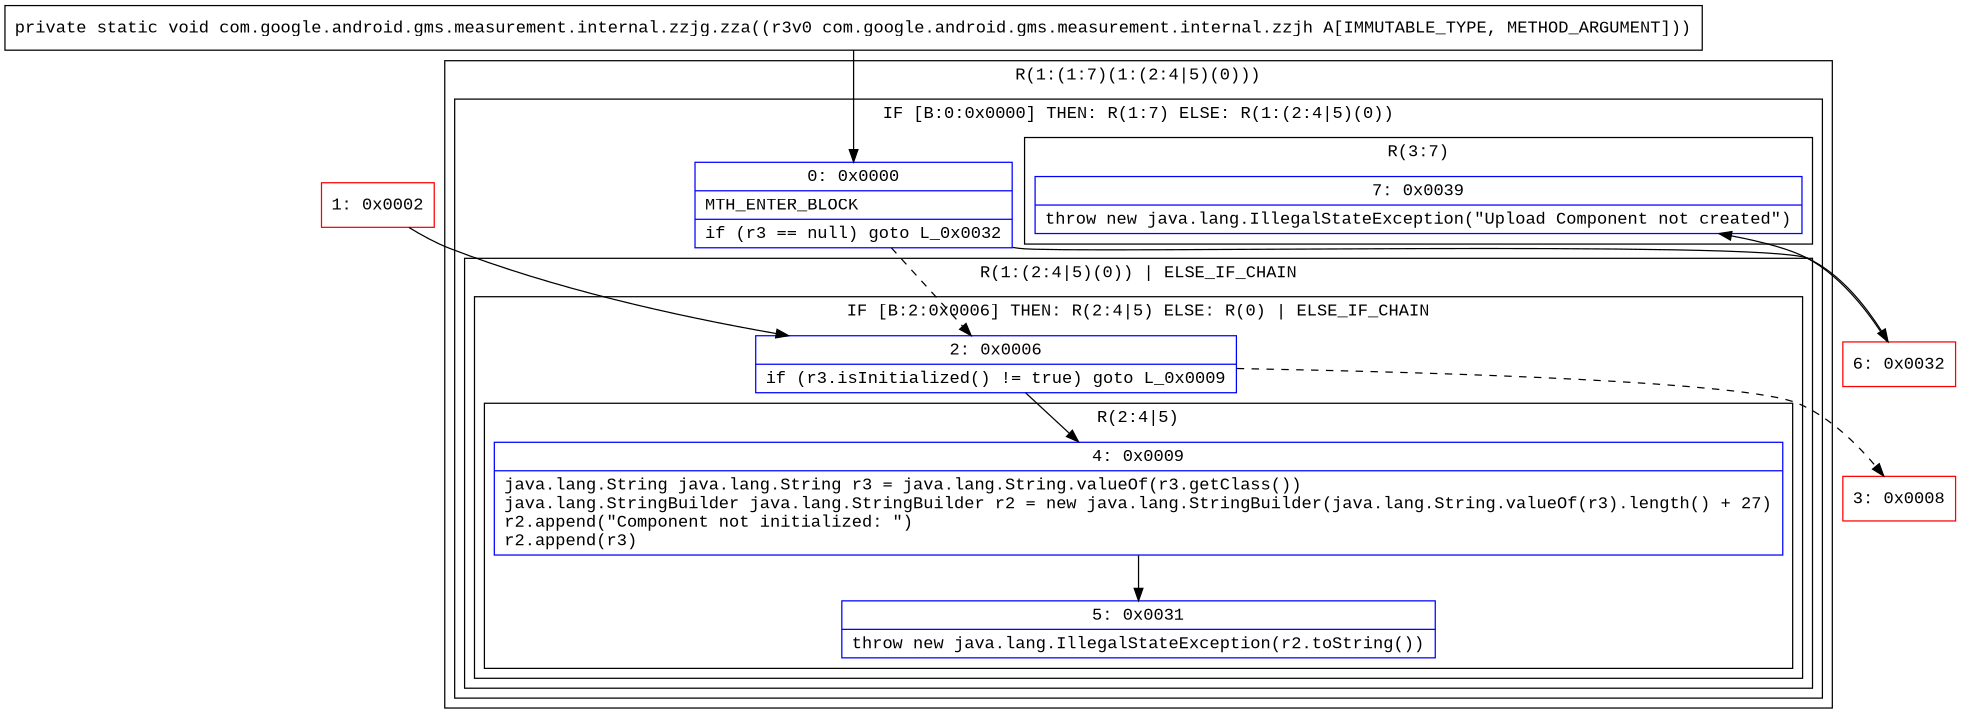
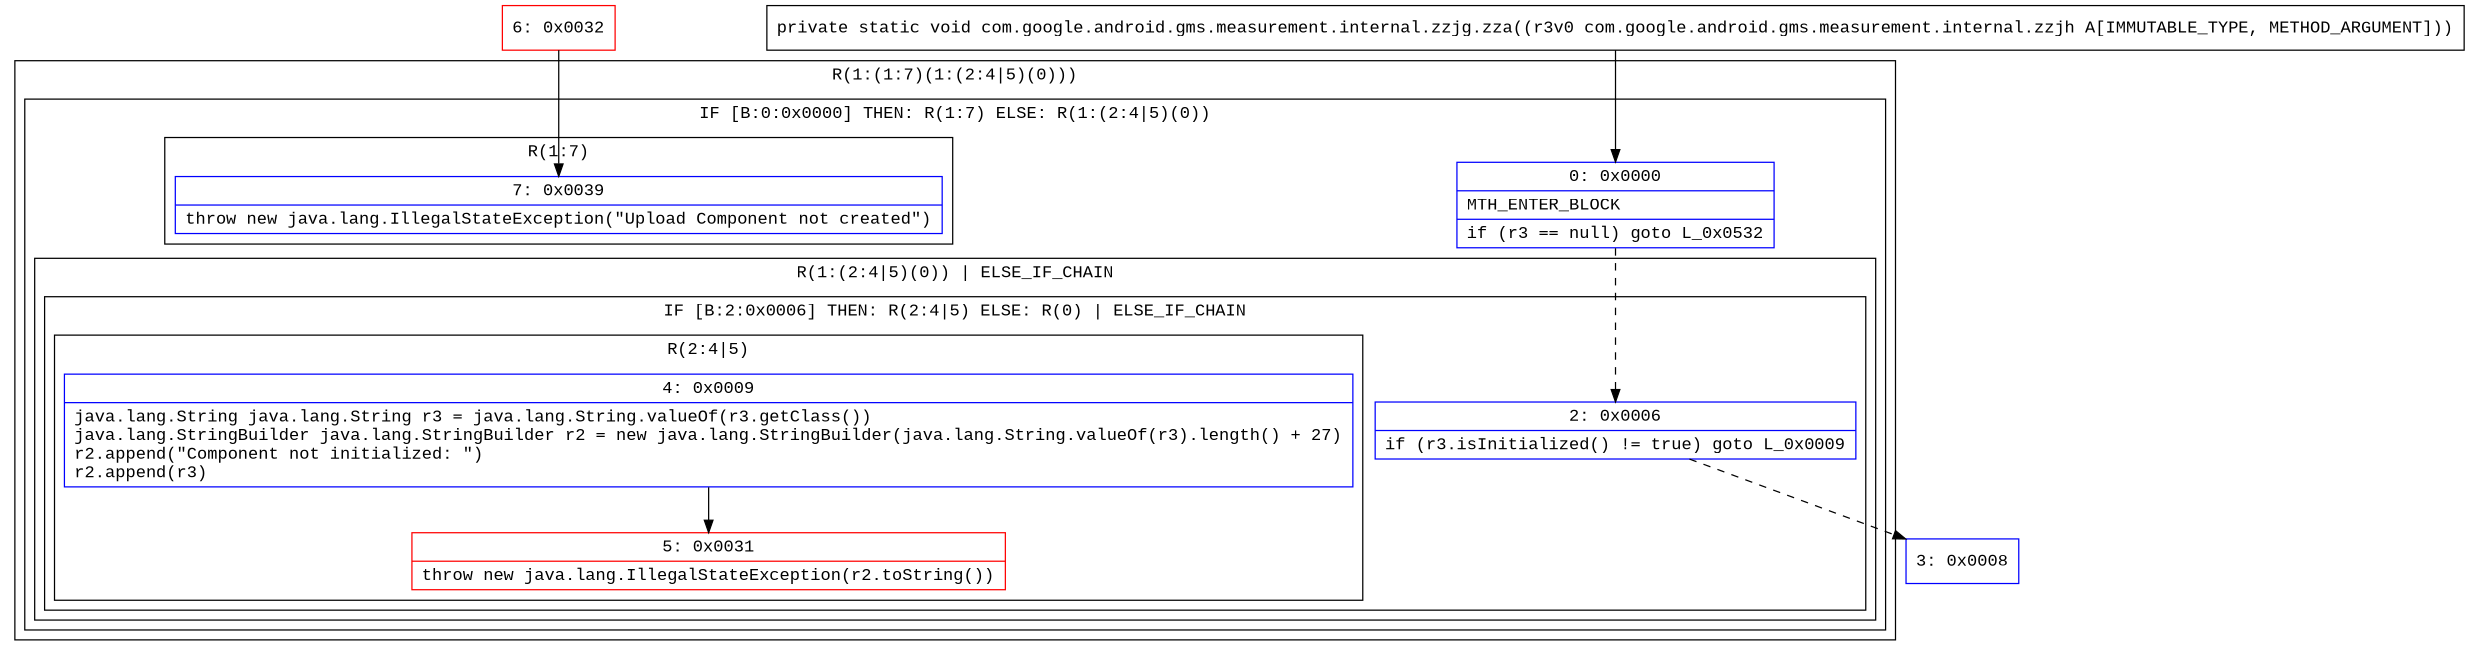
cluster "R(3:7)": label "R(3:7)" -> "R(1:7)"
node "1: 0x0002": removed
node "0: 0x0000": text "if (r3 == null) goto L_0x0032" -> "if (r3 == null) goto L_0x0532"
edge "0: 0x0000" -> "6: 0x0032": removed
edge "2: 0x0006" -> "4: 0x0009": removed
node "3: 0x0008": color red -> blue
node "5: 0x0031": color blue -> red
